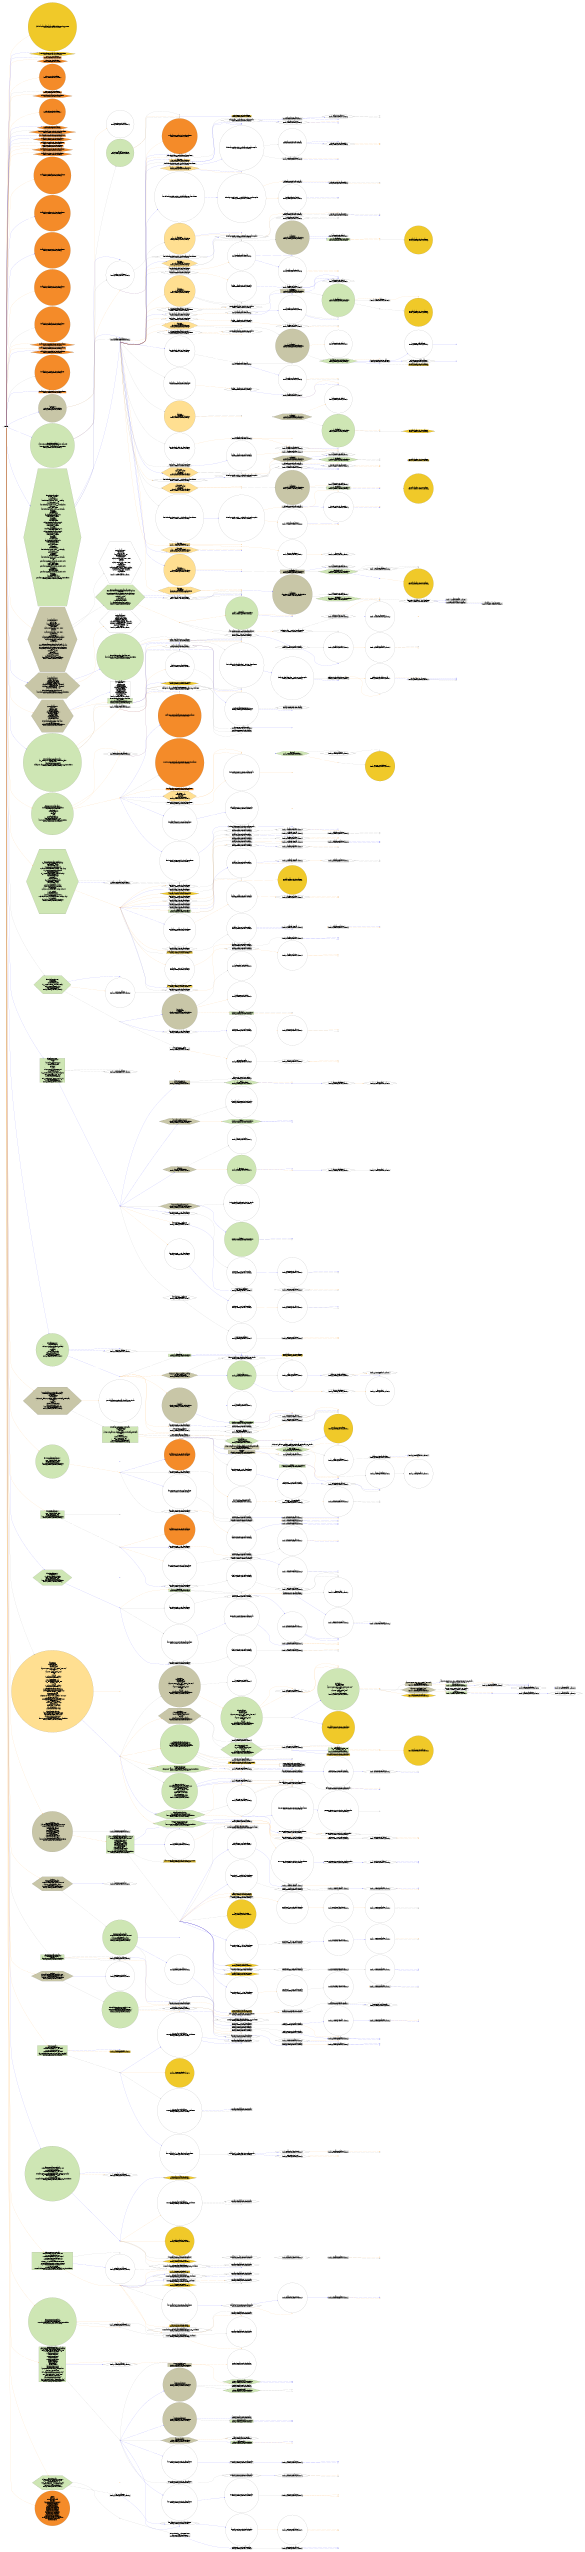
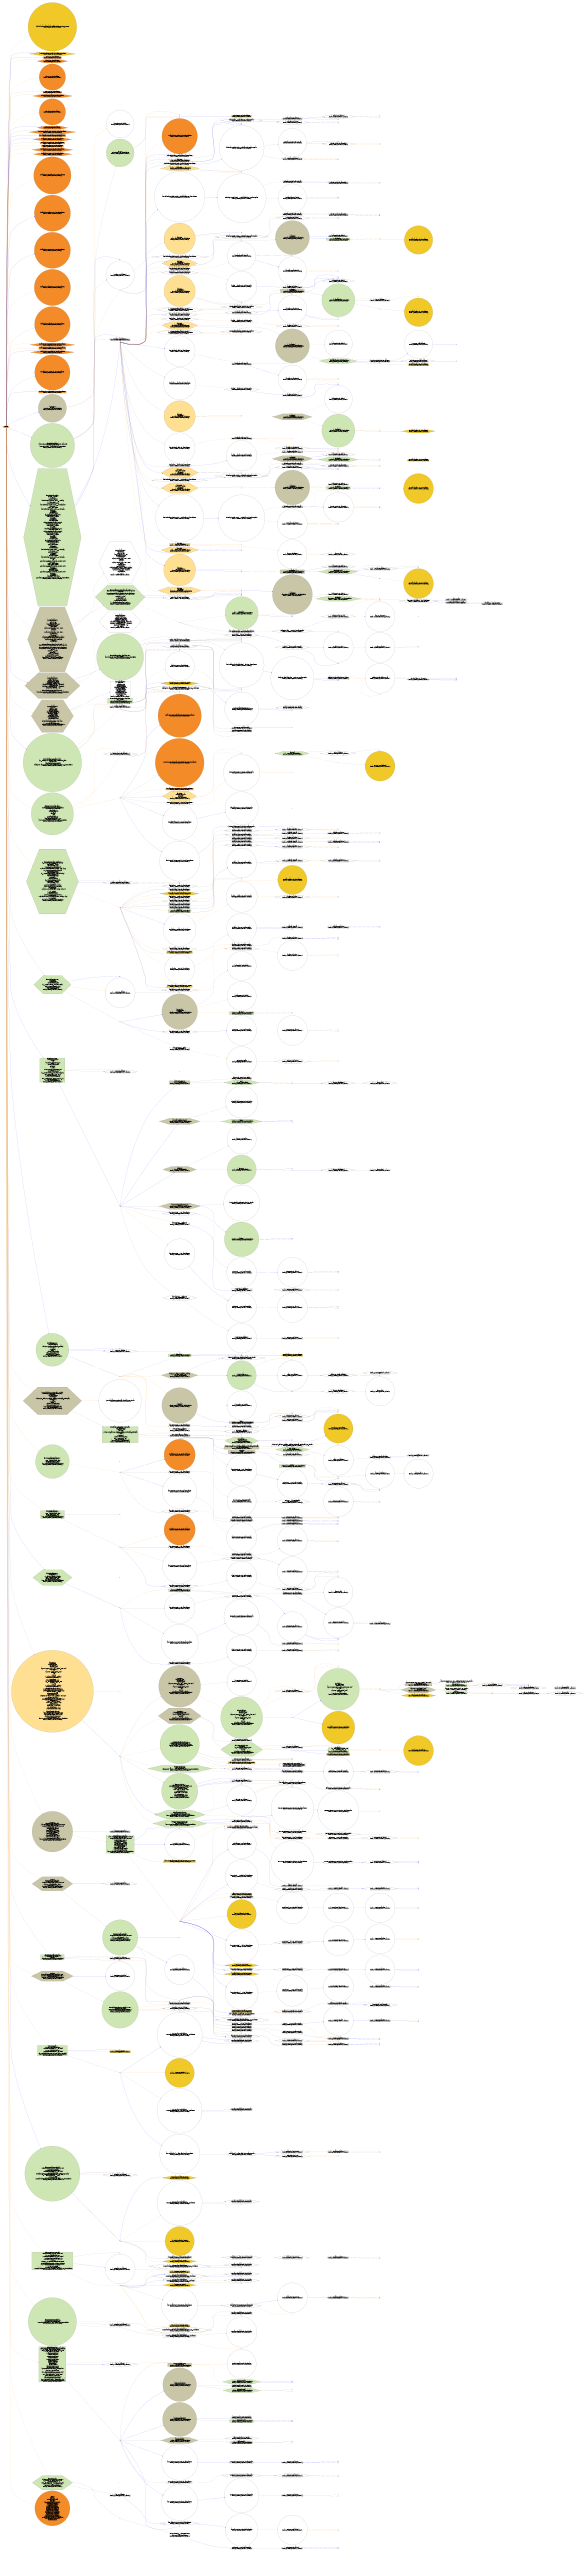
node "MODULE": fillcolor white -> #f48b29
